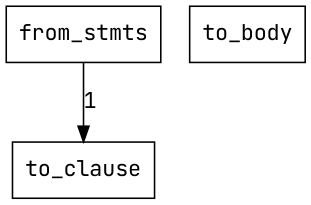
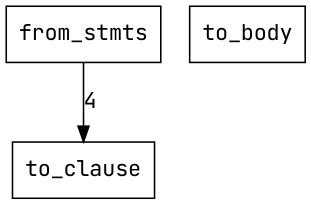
edge "from_stmts" -> "to_clause": label "1" -> "4"
